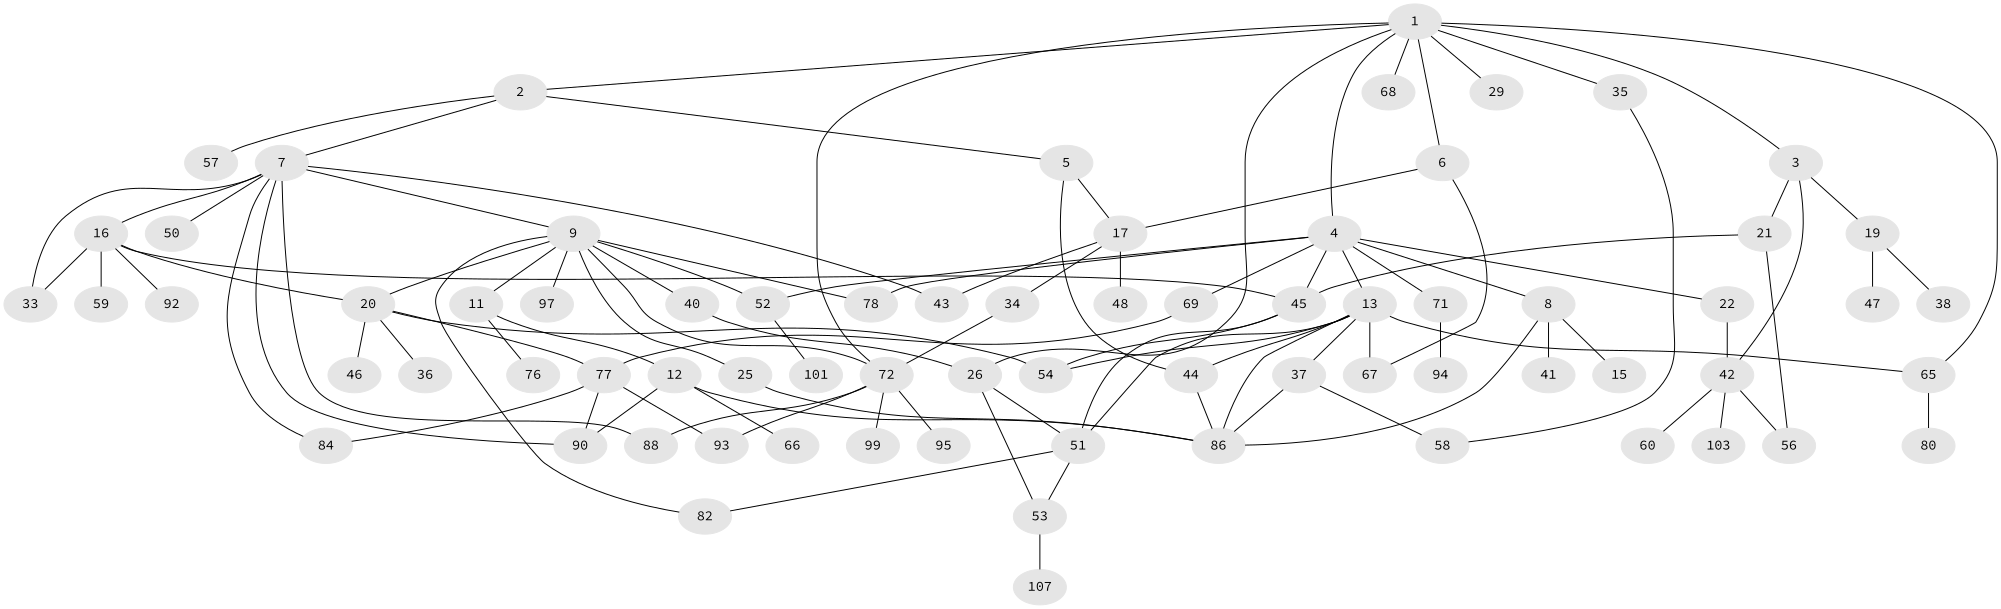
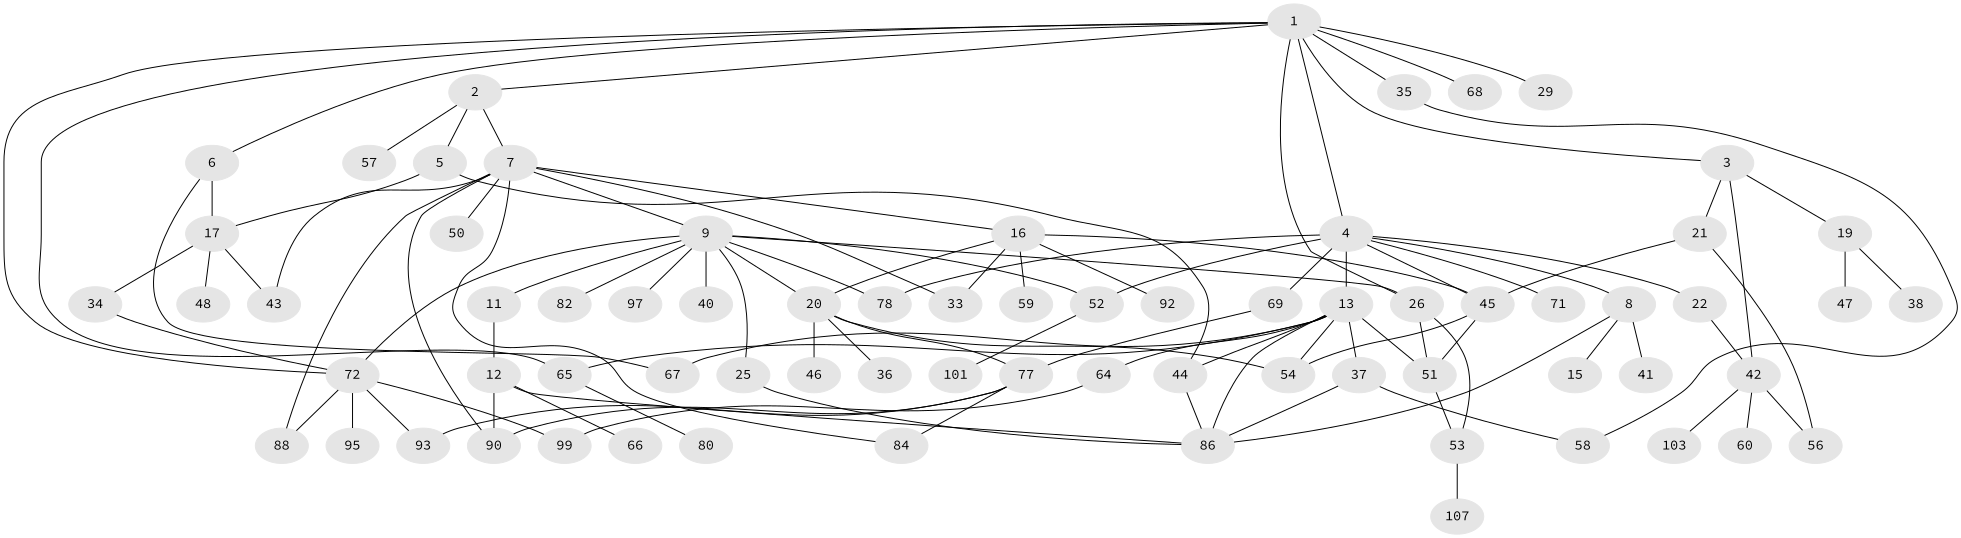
edge "40" -- "26": now "9" -- "26"
node "76": removed
node "64": added
node "94": removed
edge "51" -- "82": removed
